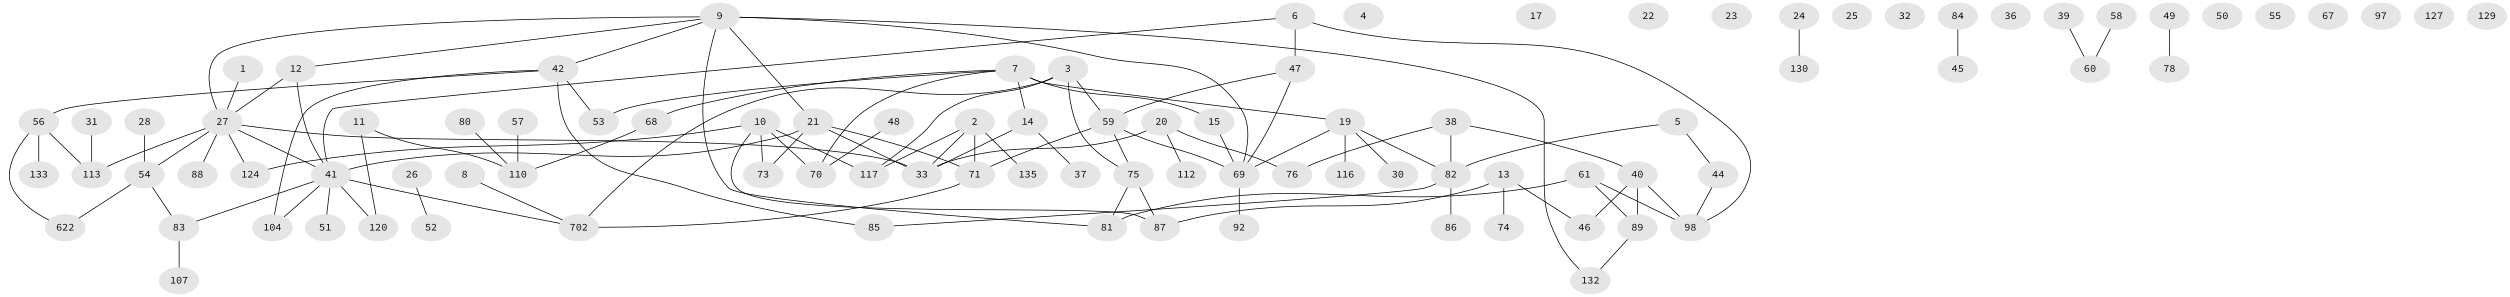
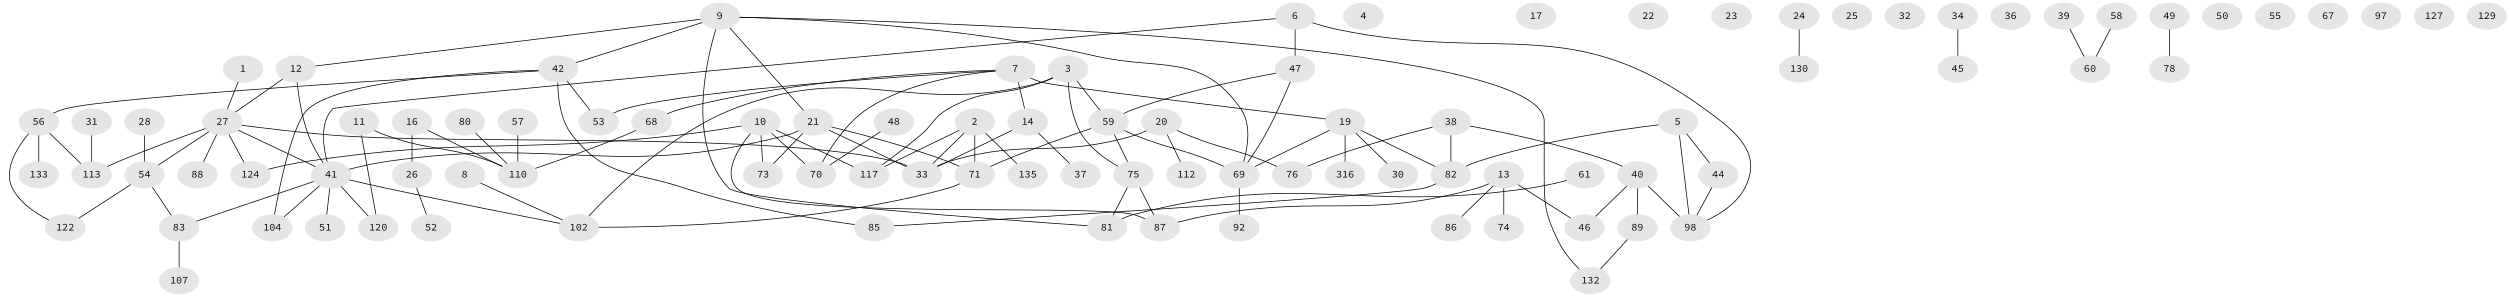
node "84": label "84" -> "34"
edge "9" -- "27": removed
node "16": added
node "15": removed
node "116": label "116" -> "316"
edge "61" -- "89": removed
edge "61" -- "98": now "5" -- "98"
edge "82" -- "86": now "13" -- "86"
node "622": label "622" -> "122"
node "702": label "702" -> "102"
